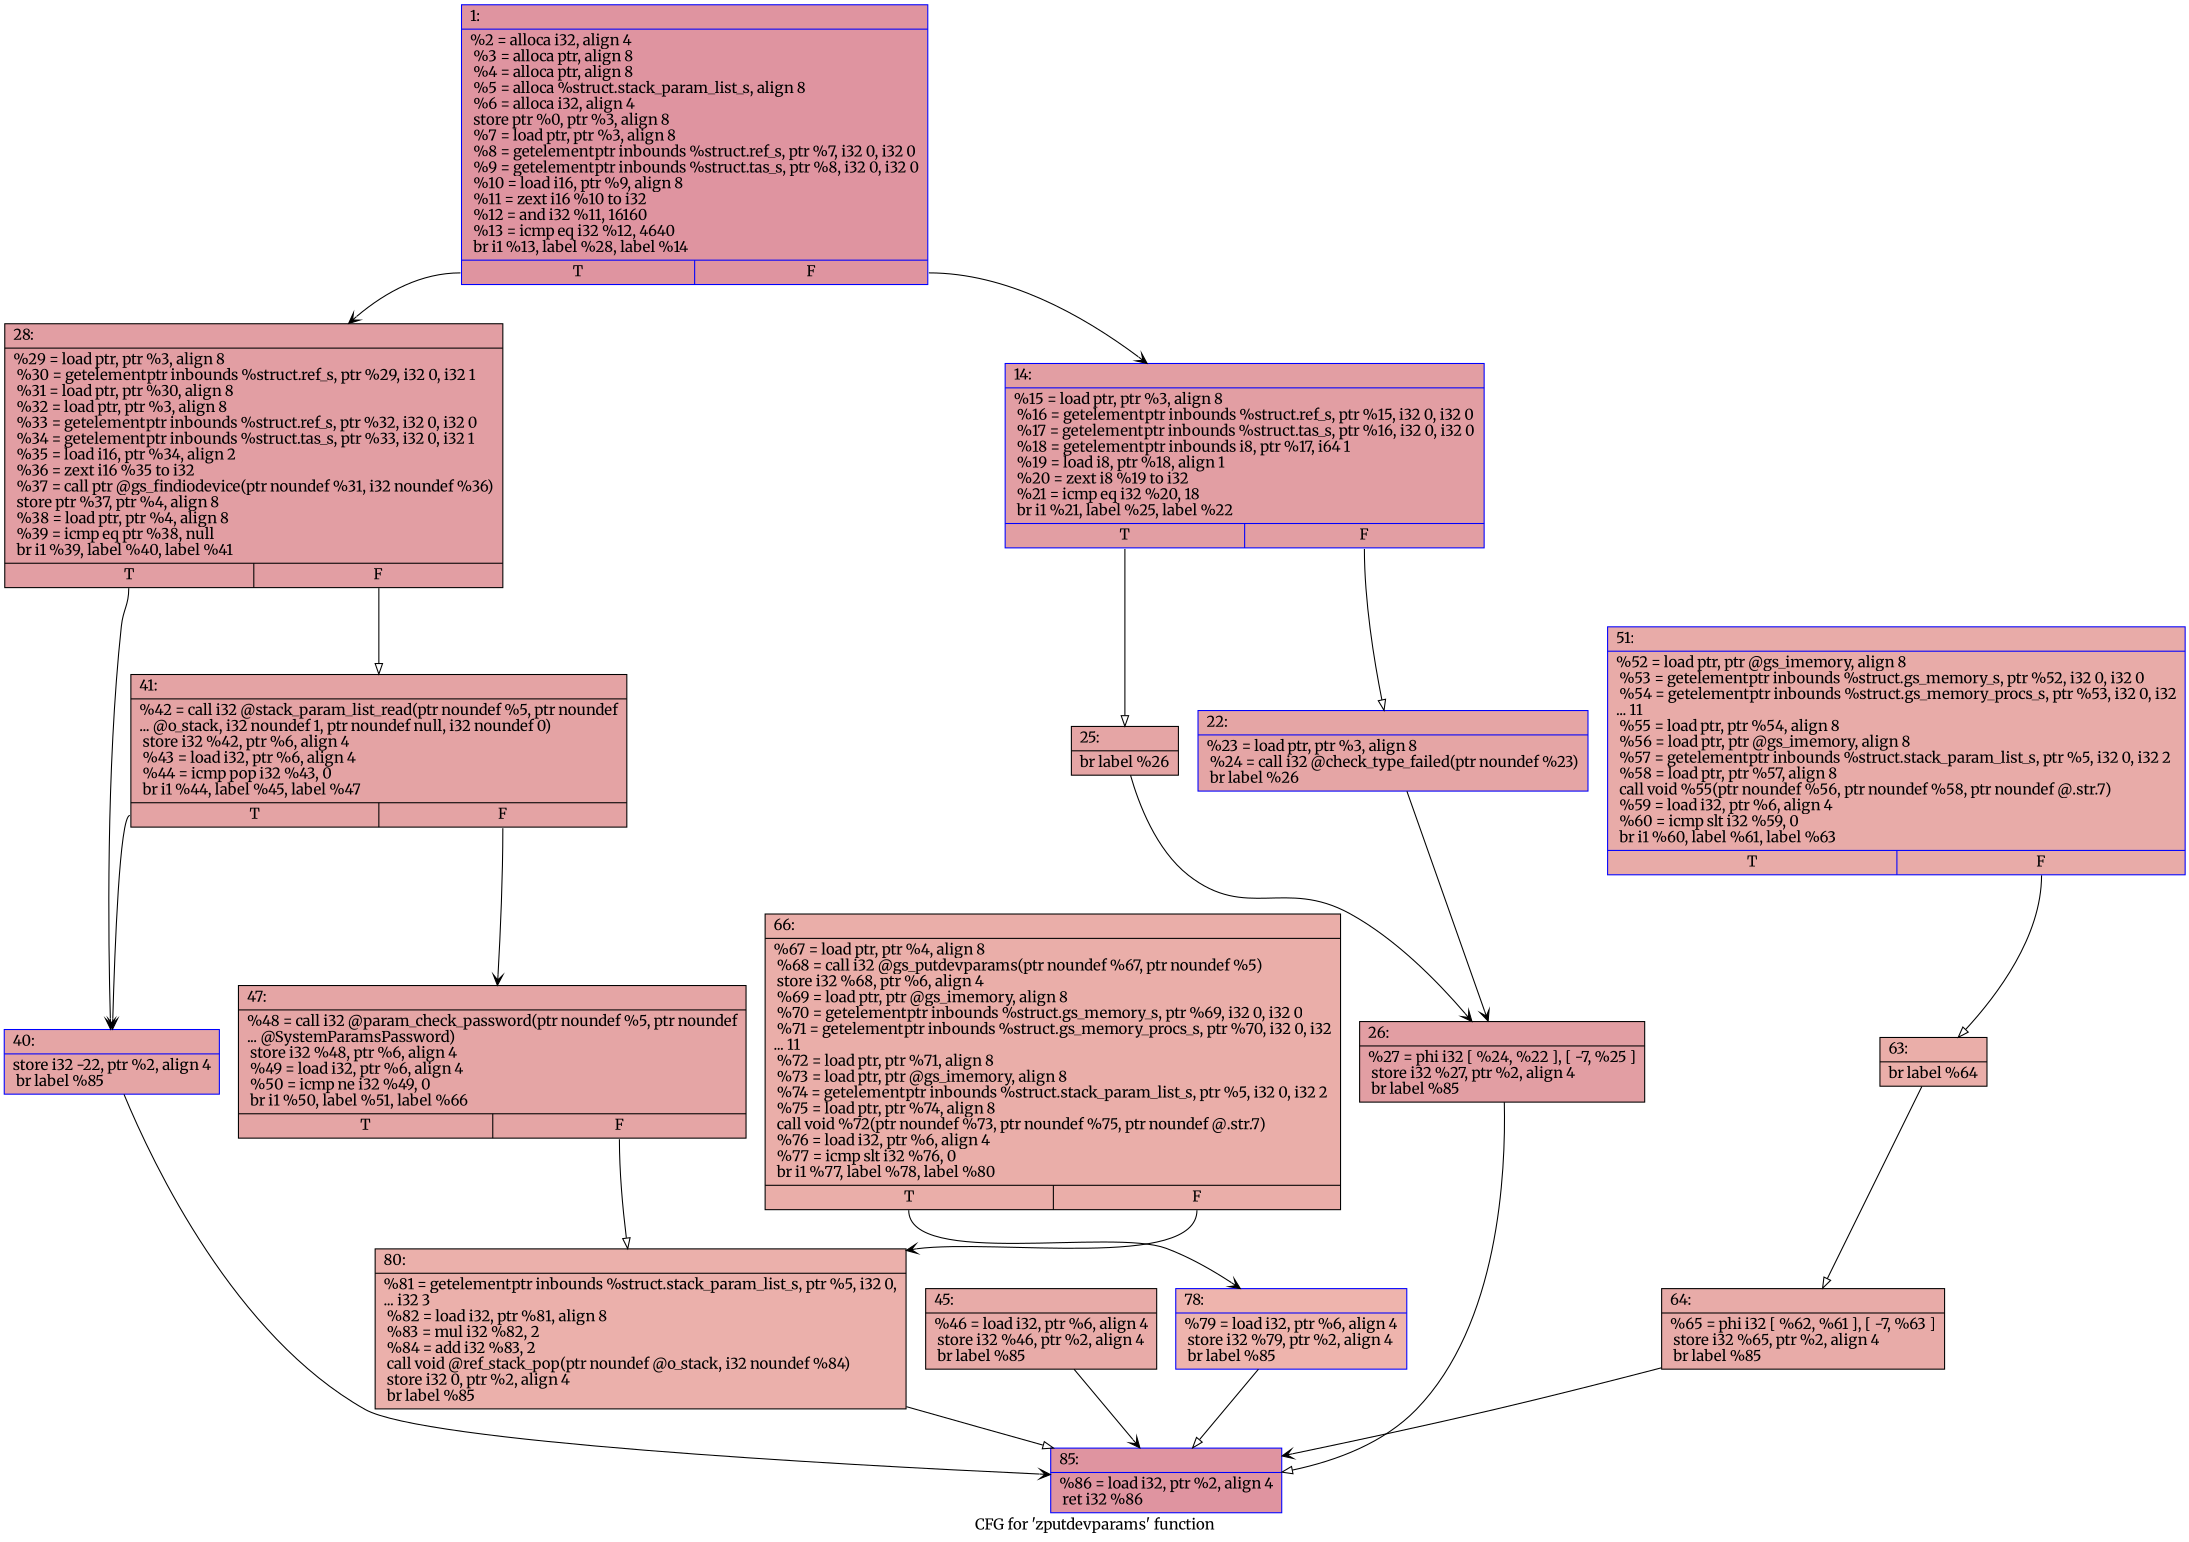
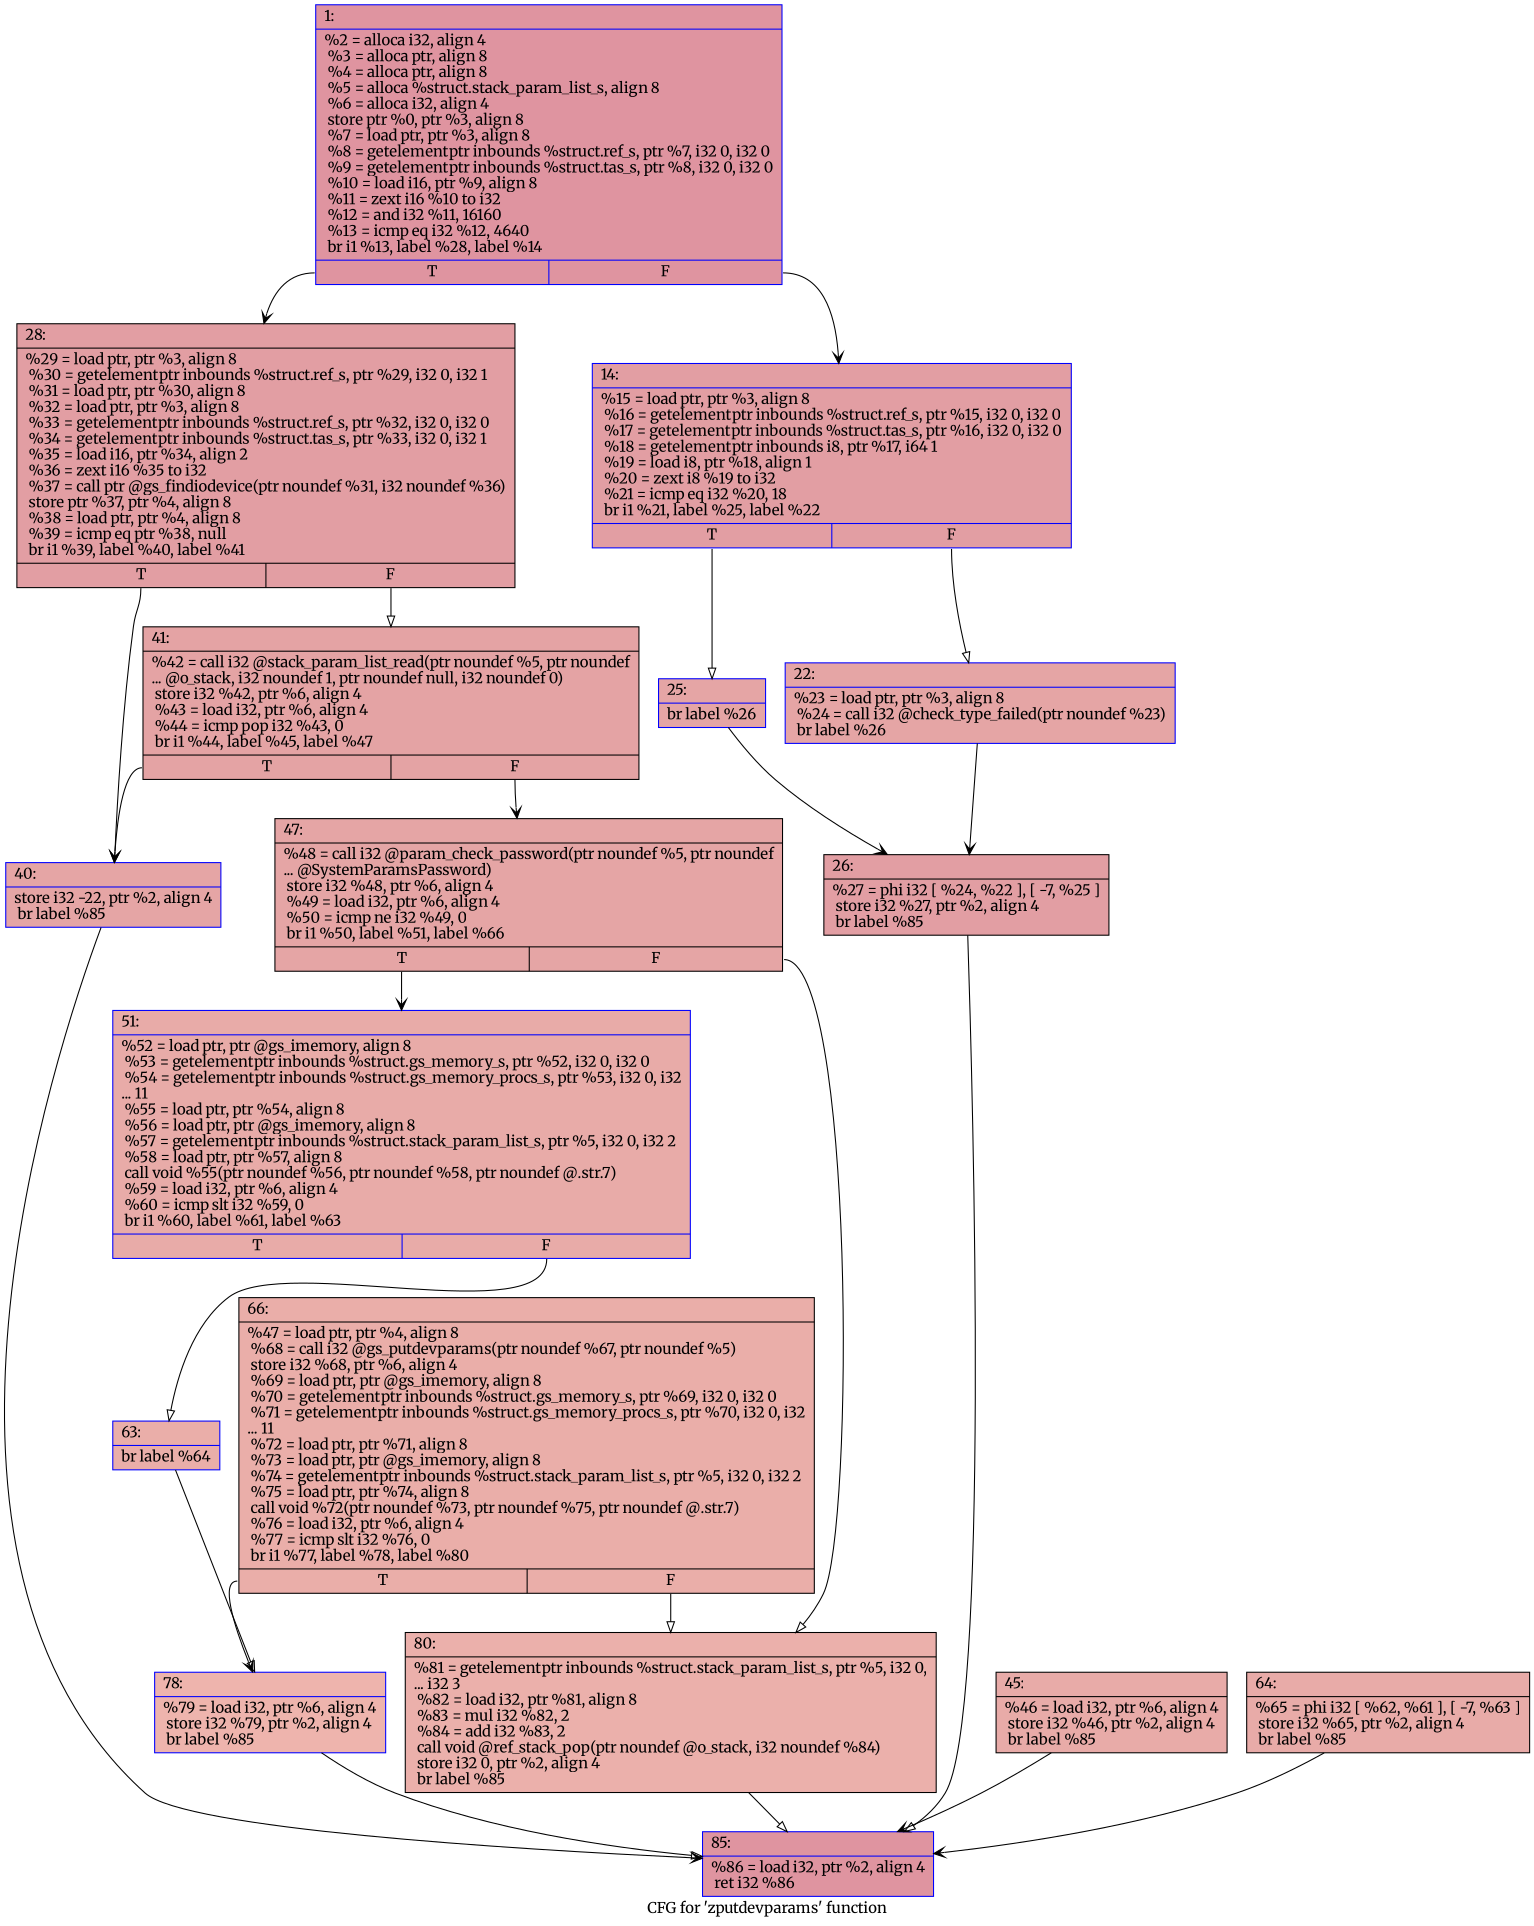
node "25:": color black -> blue
node "66:": text "%67 = load ptr, ptr %4, align 8" -> "%47 = load ptr, ptr %4, align 8"
edge "47:" -> "51:": added
node "63:": color black -> blue
edge "63:" -> "64:": now "63:" -> "78:"
edge "66:" -> "80:": arrowhead vee -> onormal
